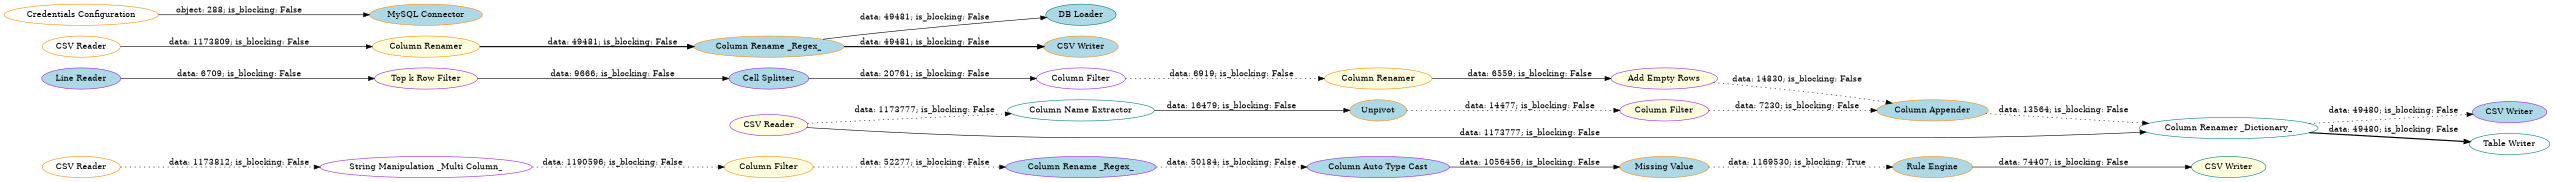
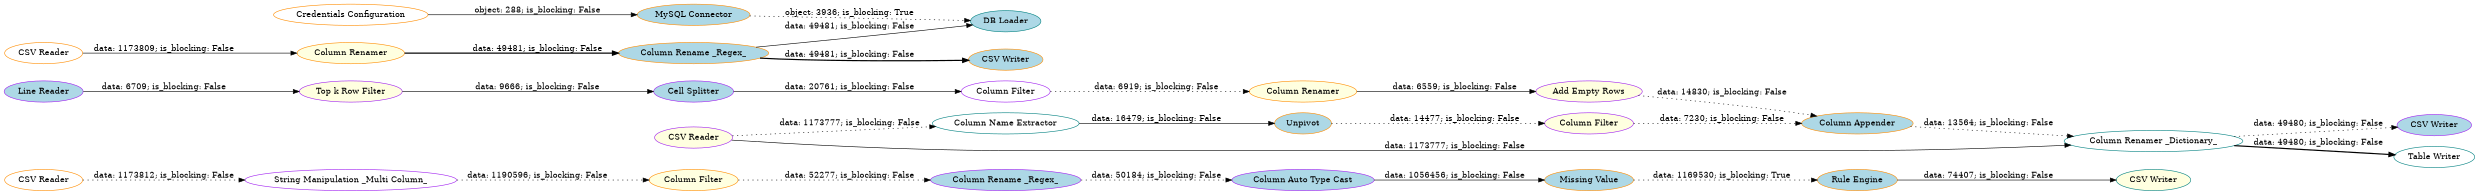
edge "MySQL Connector" -> "DB Loader": added, label "object: 3936; is_blocking: True"
